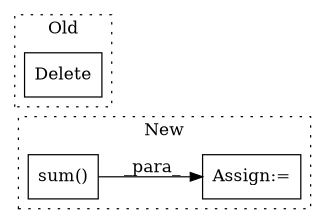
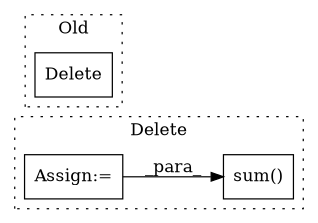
cluster "New": label "New" -> "Delete"
edge "sum()" -> "Assign:=": reversed
